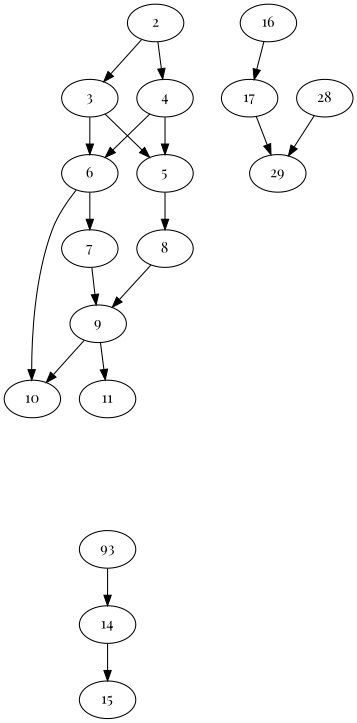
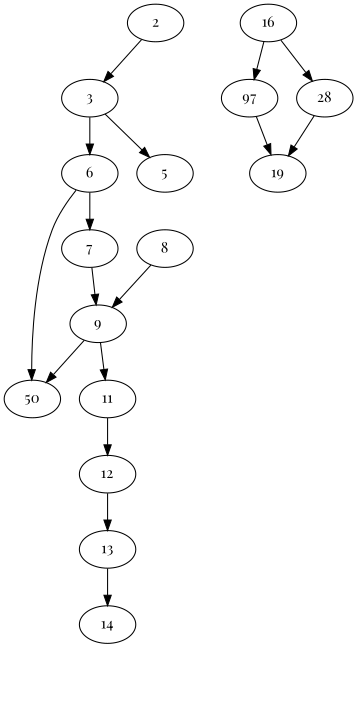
edge "16" -> "28": added
node "4": removed
node "17": label "17" -> "97"
node "29": label "29" -> "19"
edge "5" -> "8": removed
node "10": label "10" -> "50"
node "12": added
node "93": label "93" -> "13"
node "15": removed
